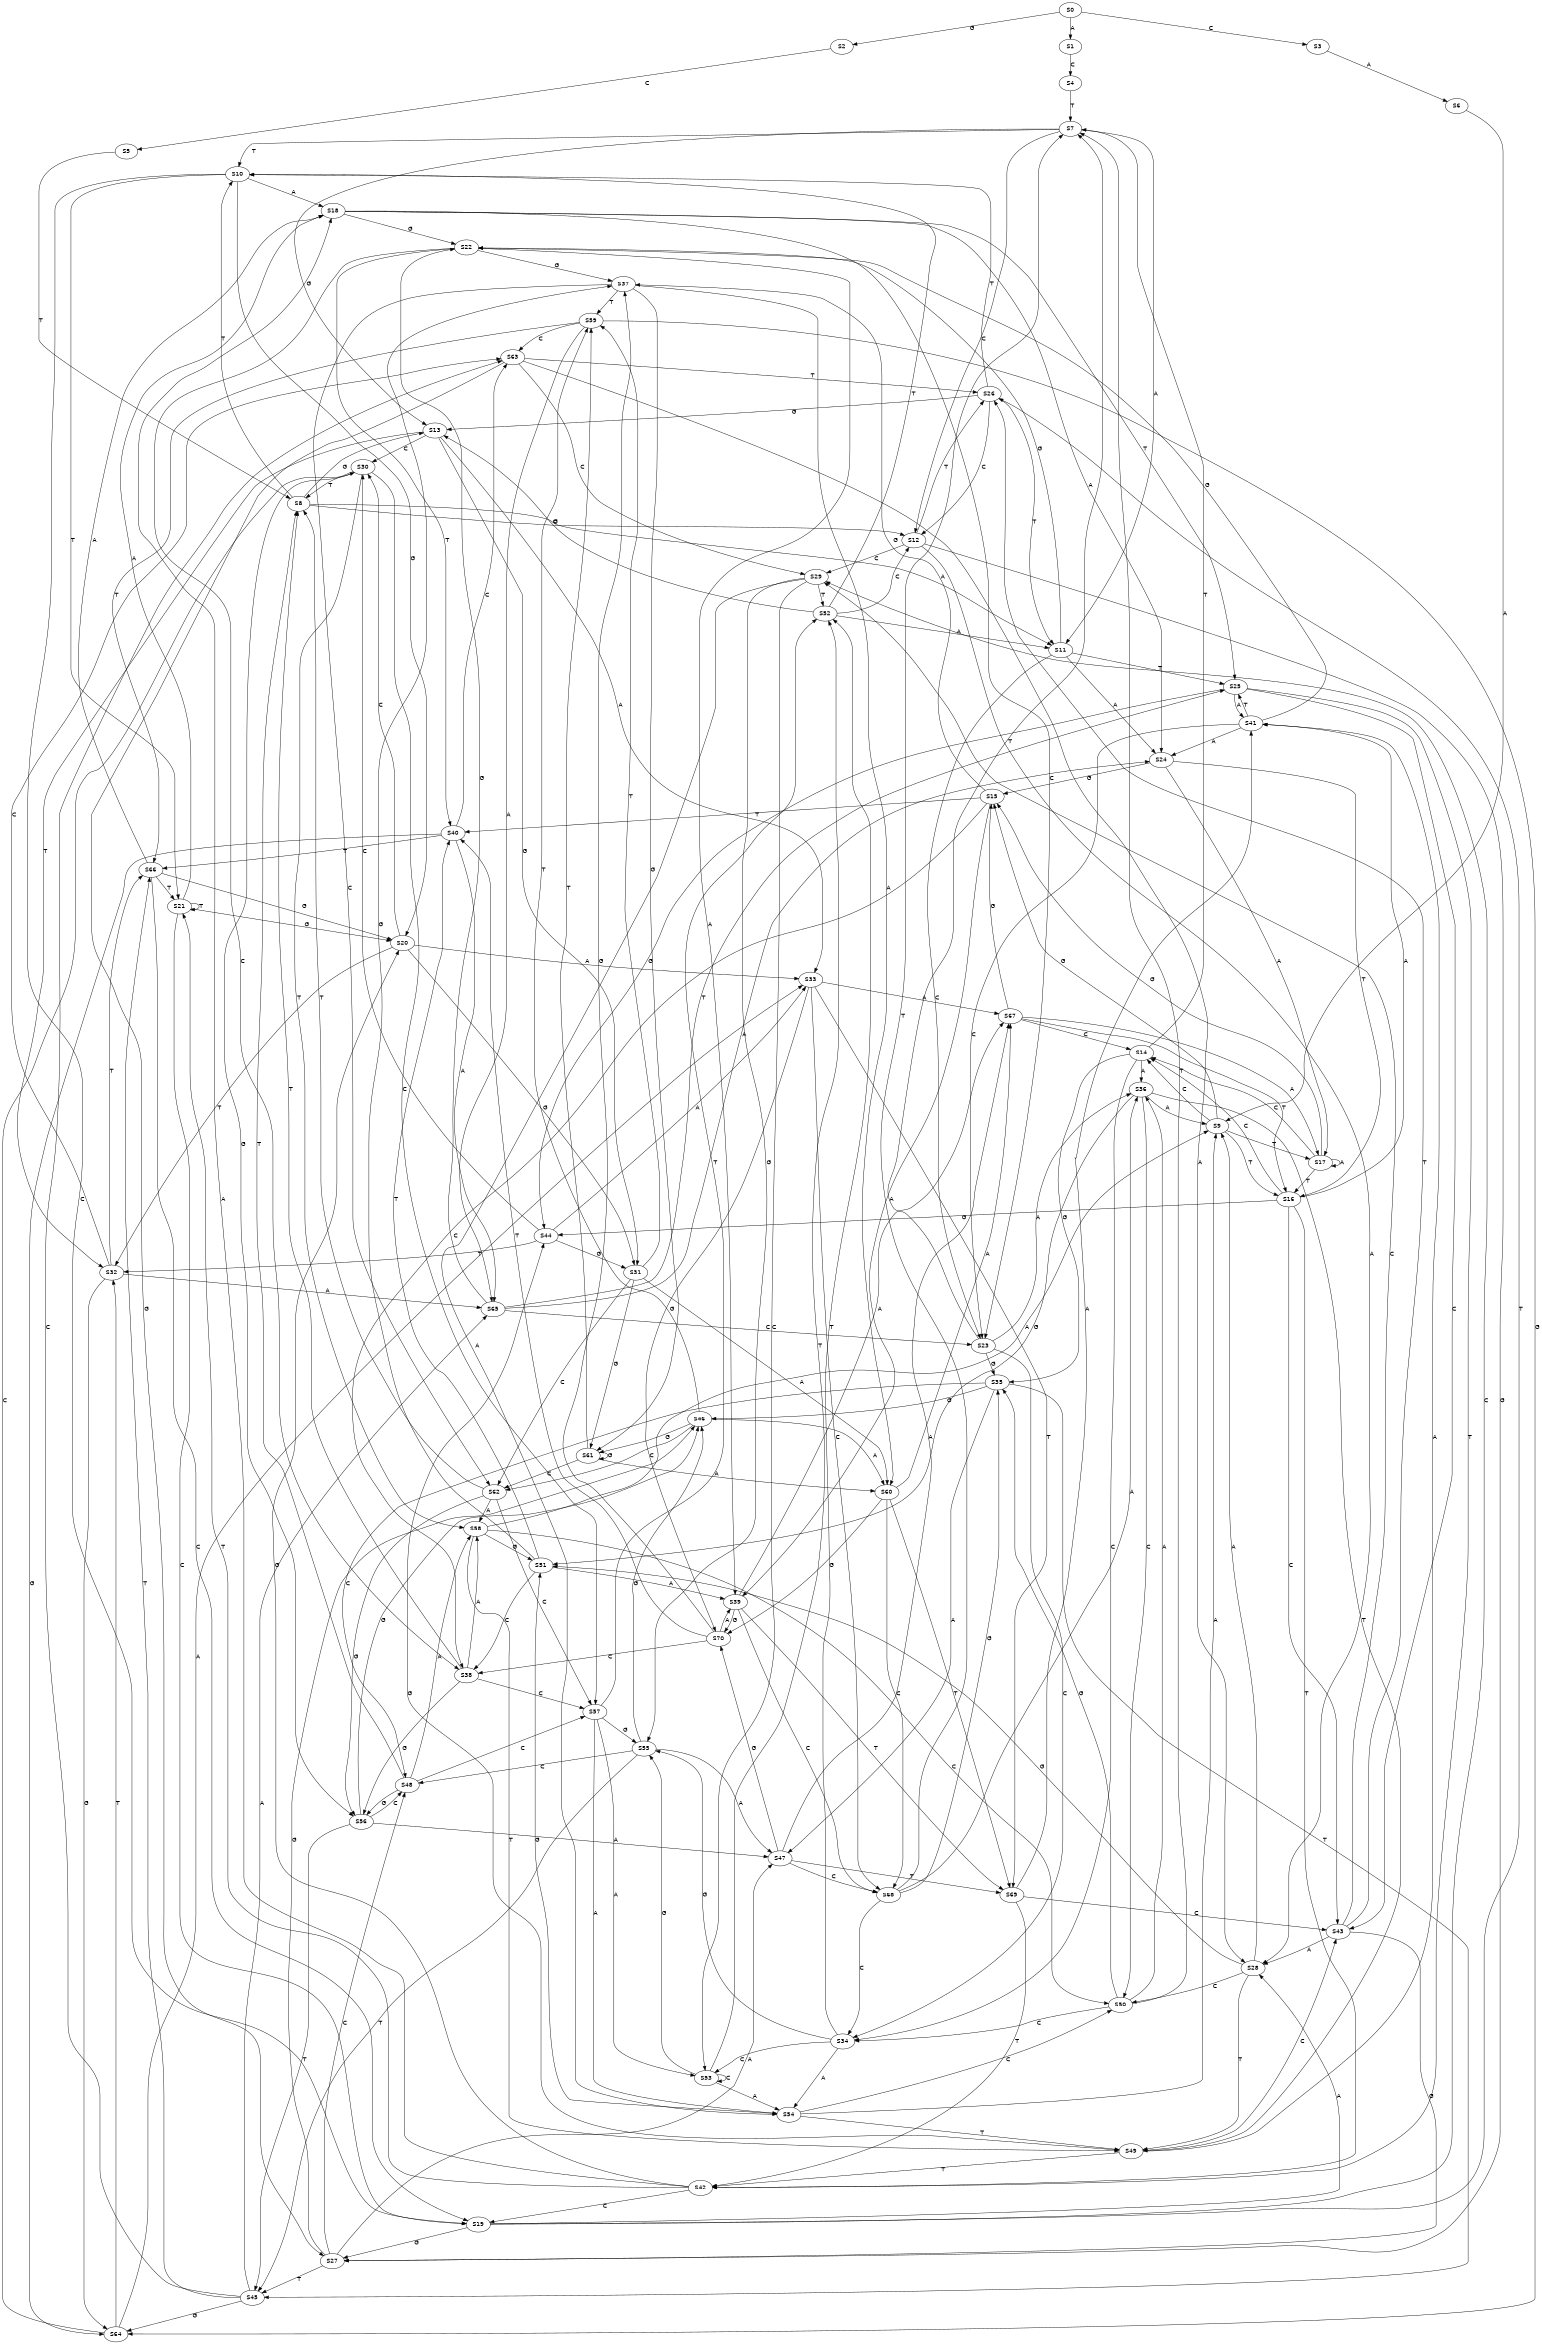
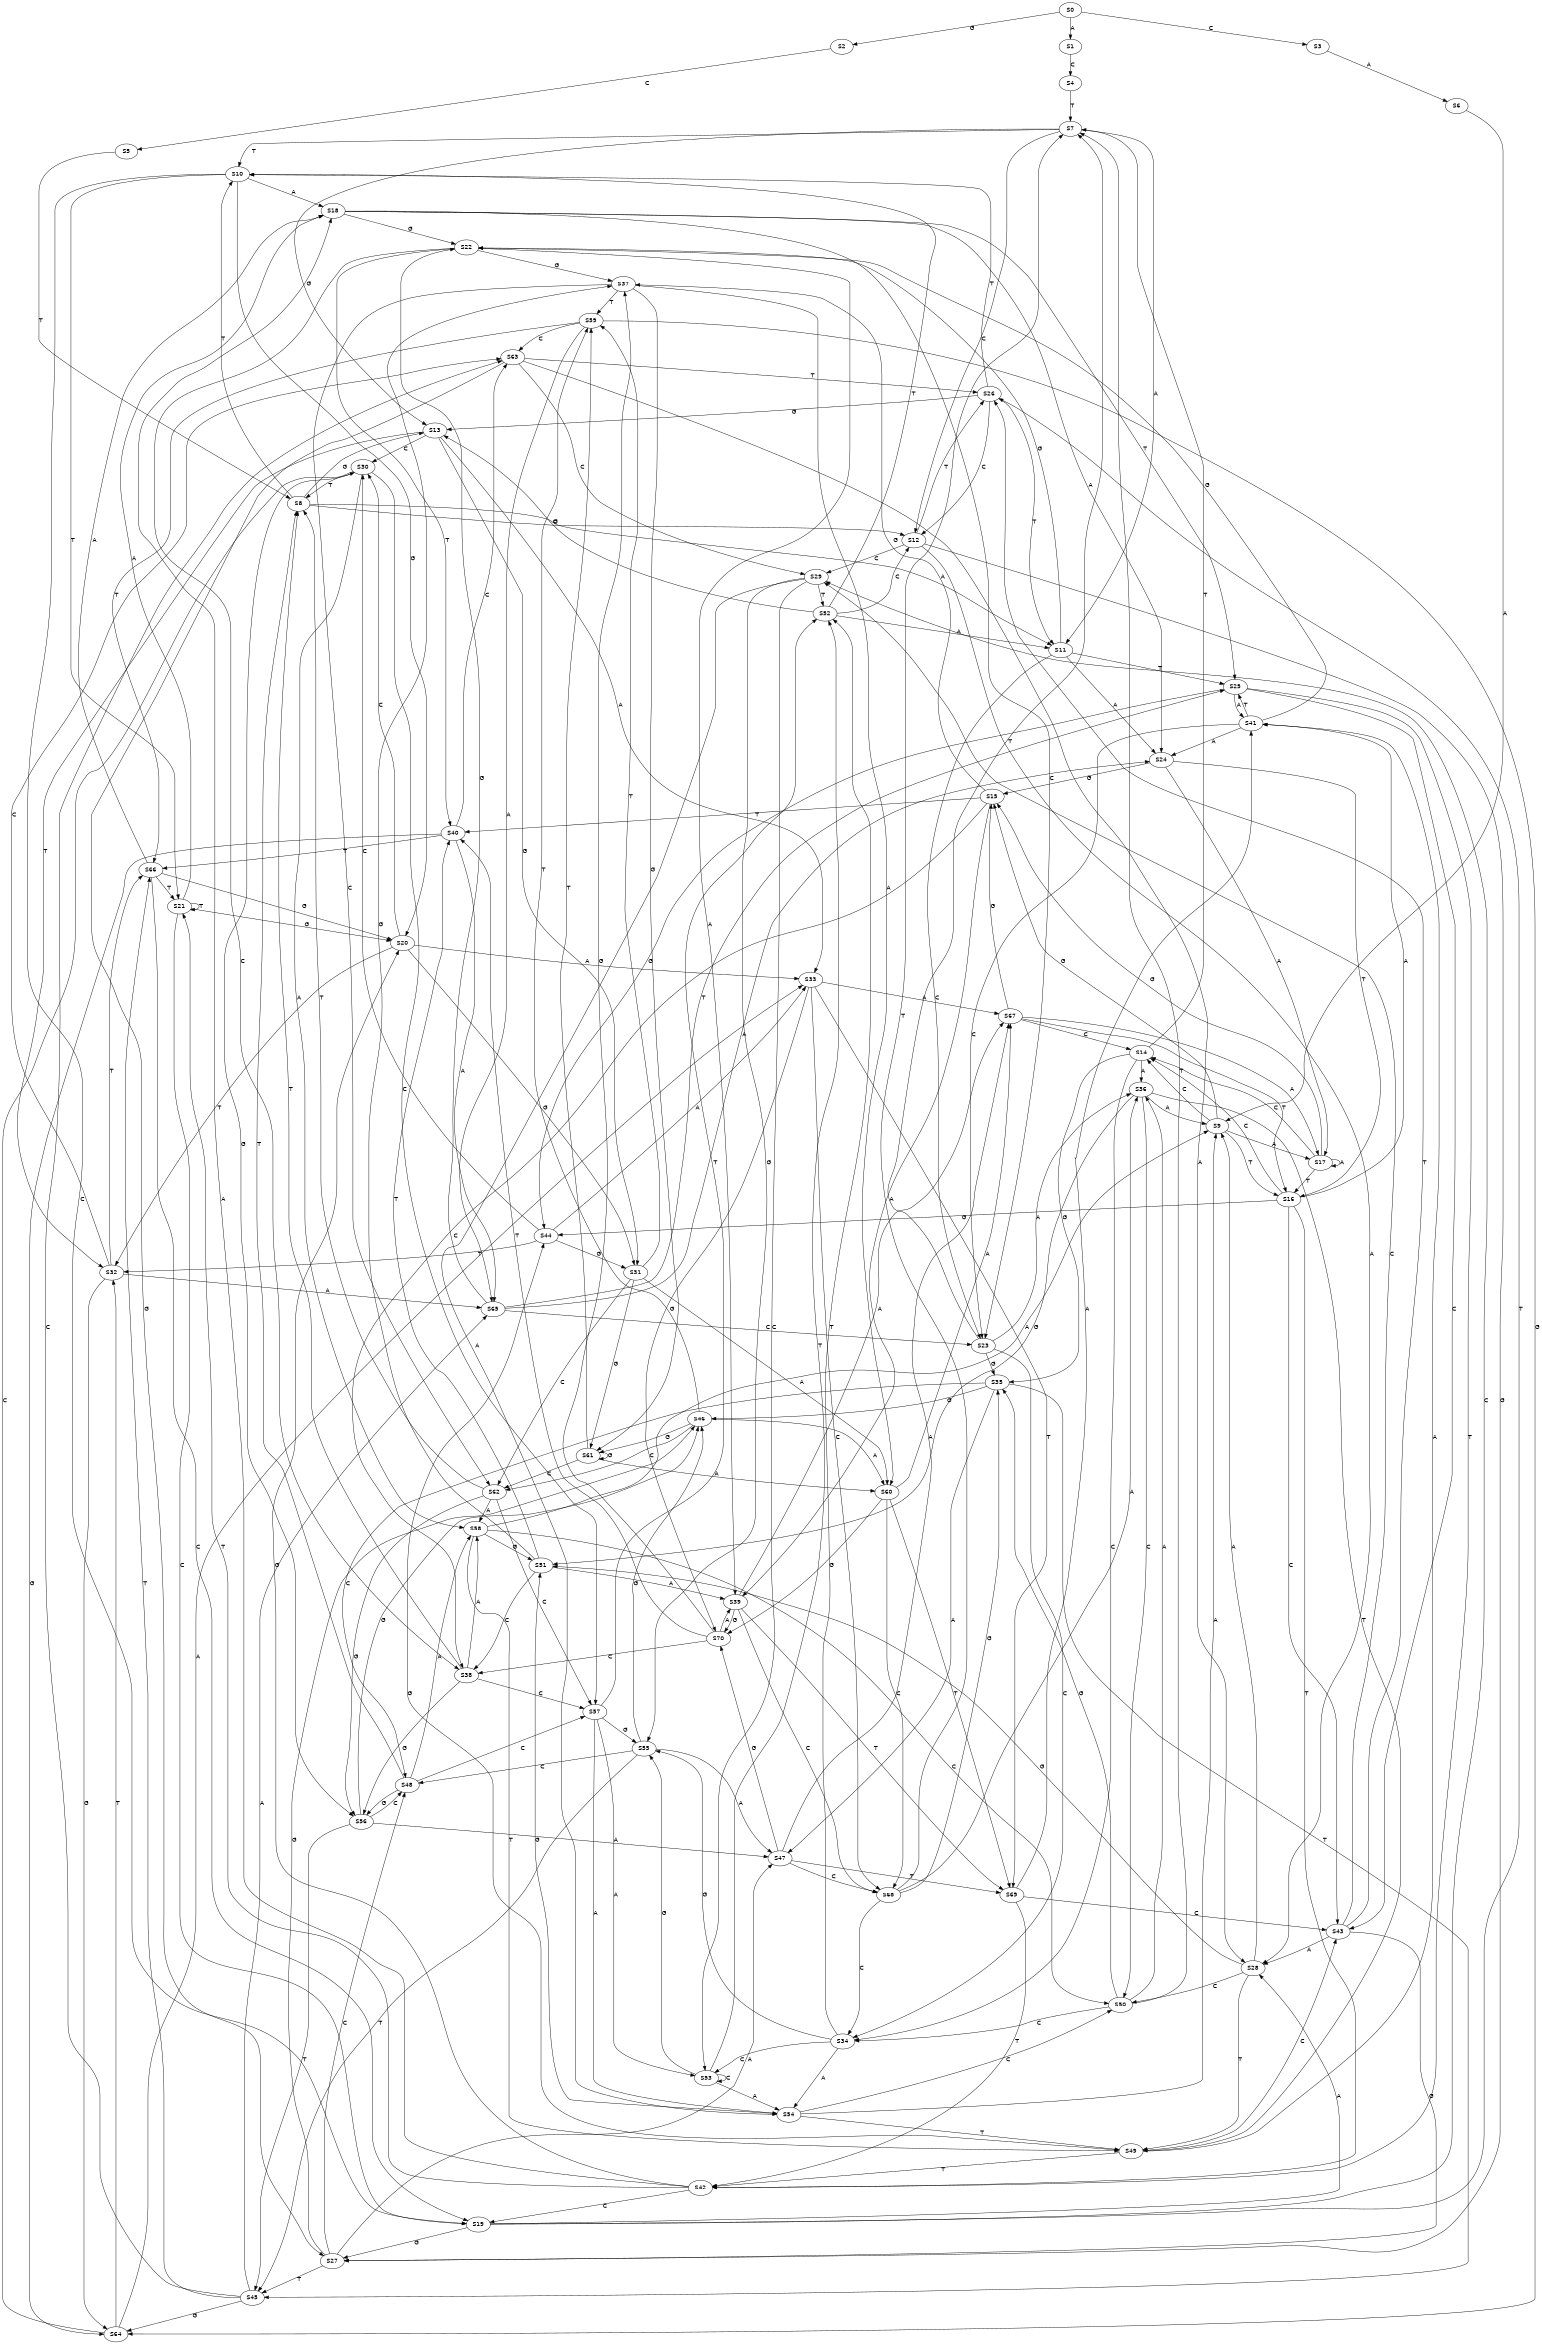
edge "S30" -> "S58": label "T" -> "A"
edge "S9" -> "S17": label "T" -> "A"
